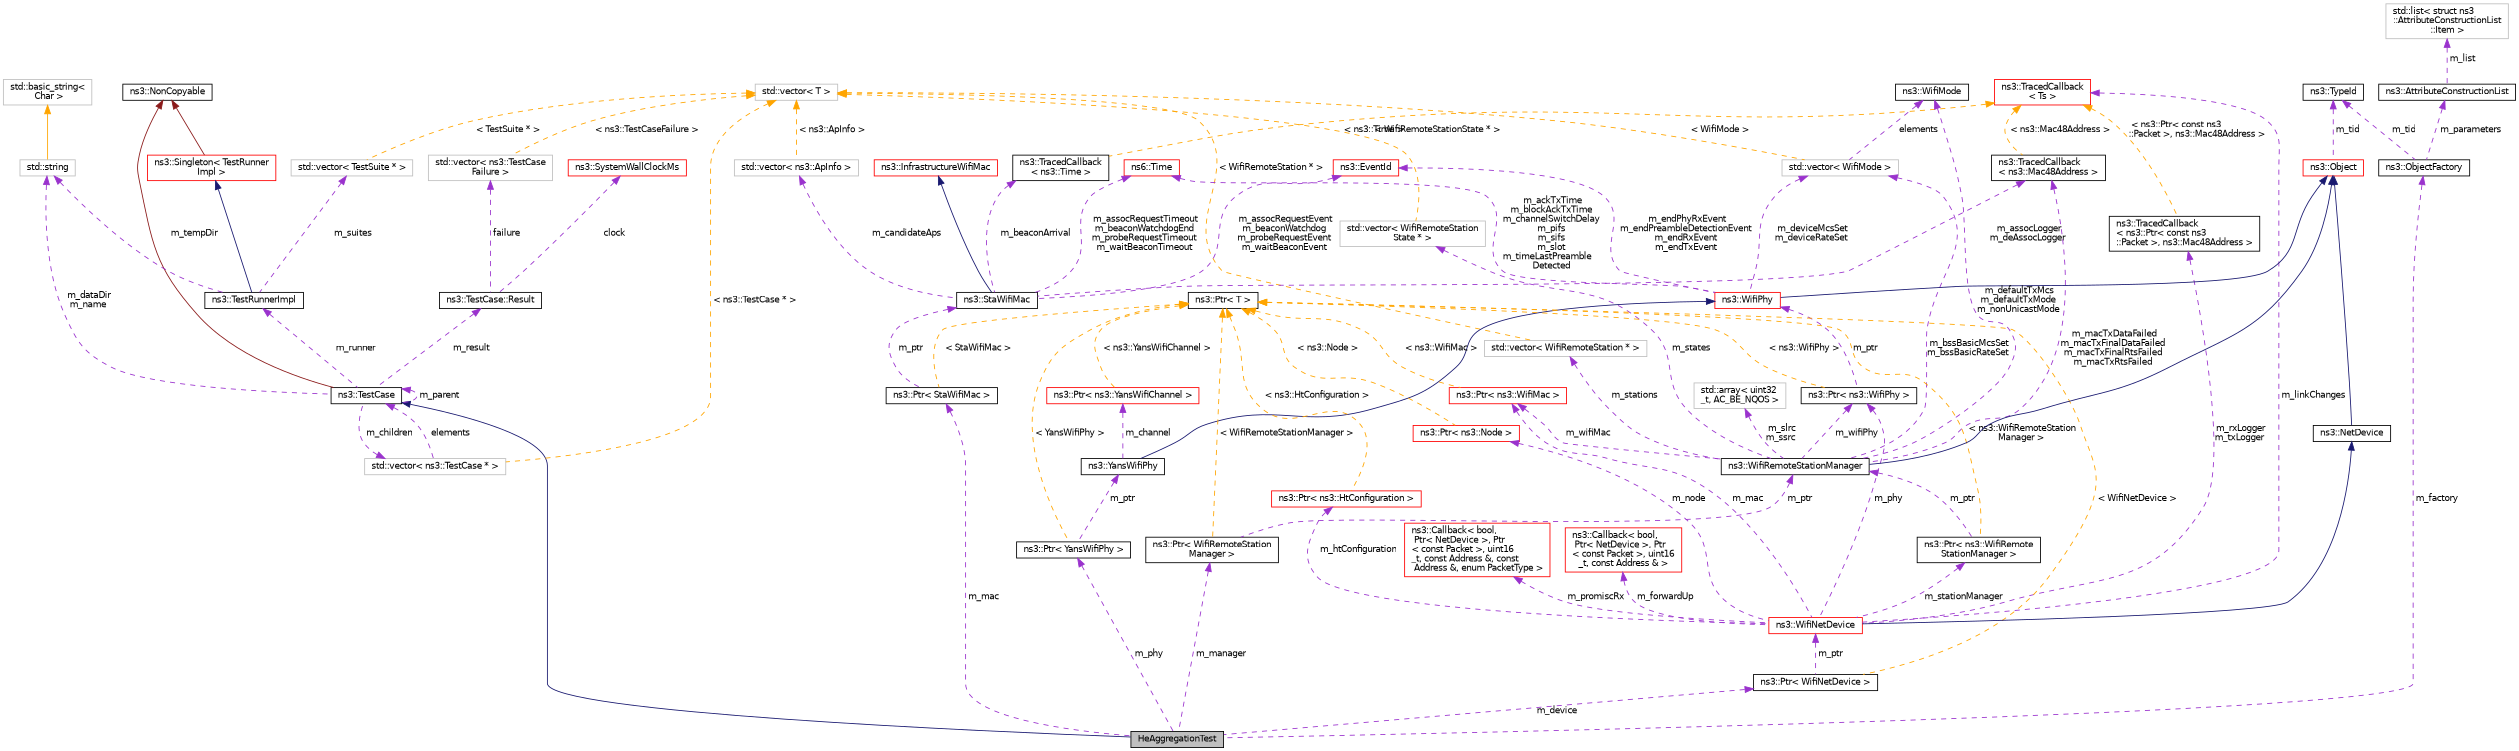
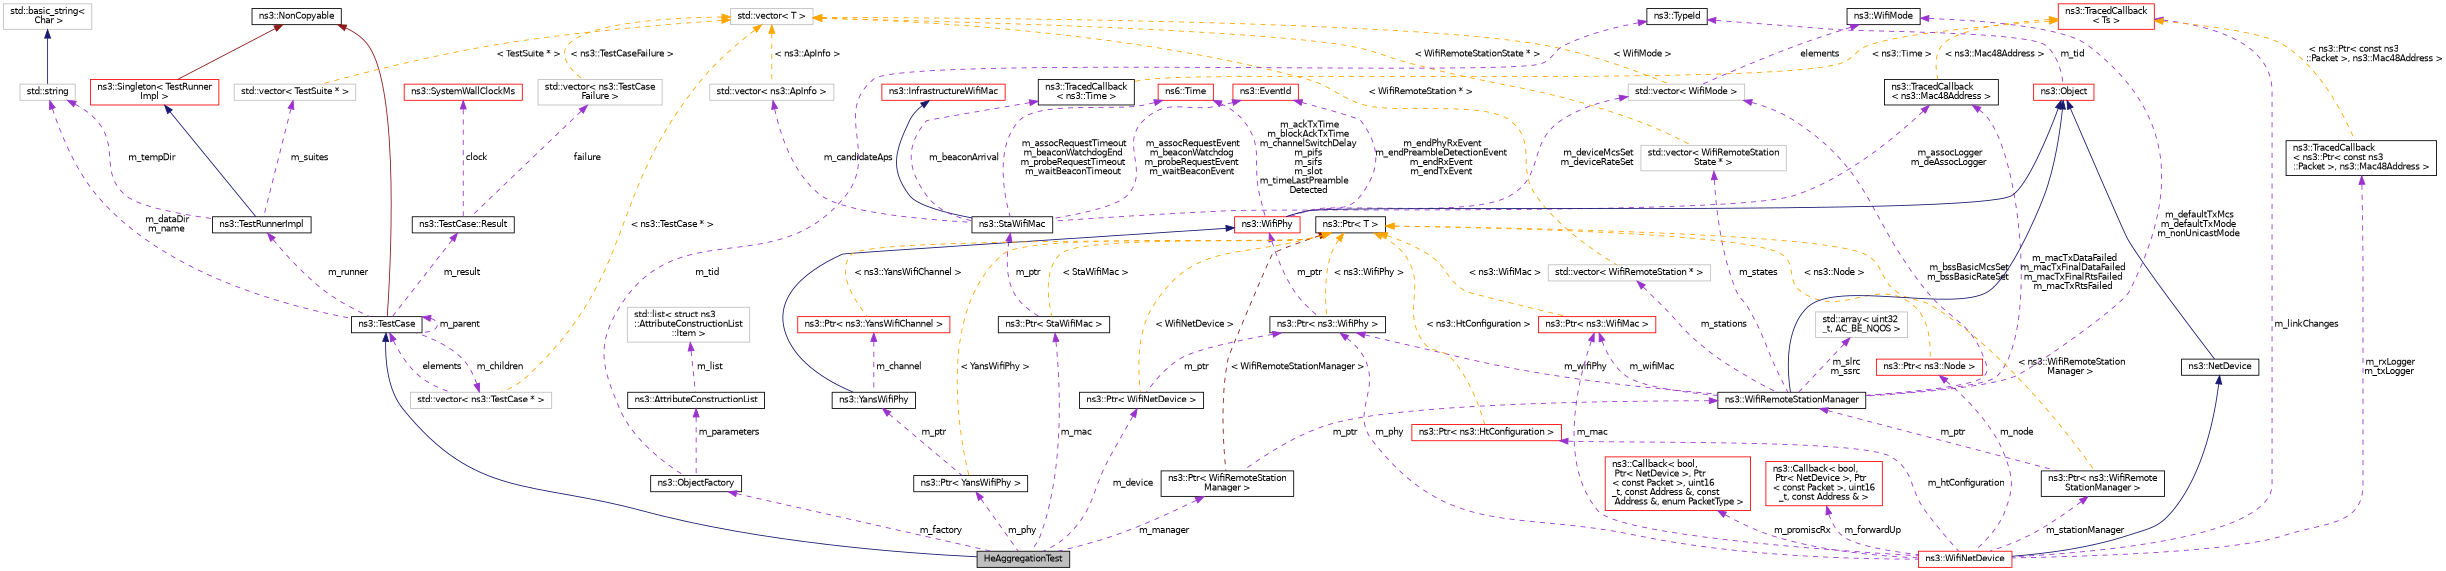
edge "std::string" -> "std::basic_string< Char >": color orange -> midnightblue
edge "ns3::Ptr< WifiRemoteStation Manager >" -> "ns3::Ptr< T >": color orange -> firebrick4
edge "ns3::Ptr< WifiNetDevice >" -> "ns3::WifiNetDevice": now "ns3::Ptr< WifiNetDevice >" -> "ns3::Ptr< ns3::WifiPhy >"
